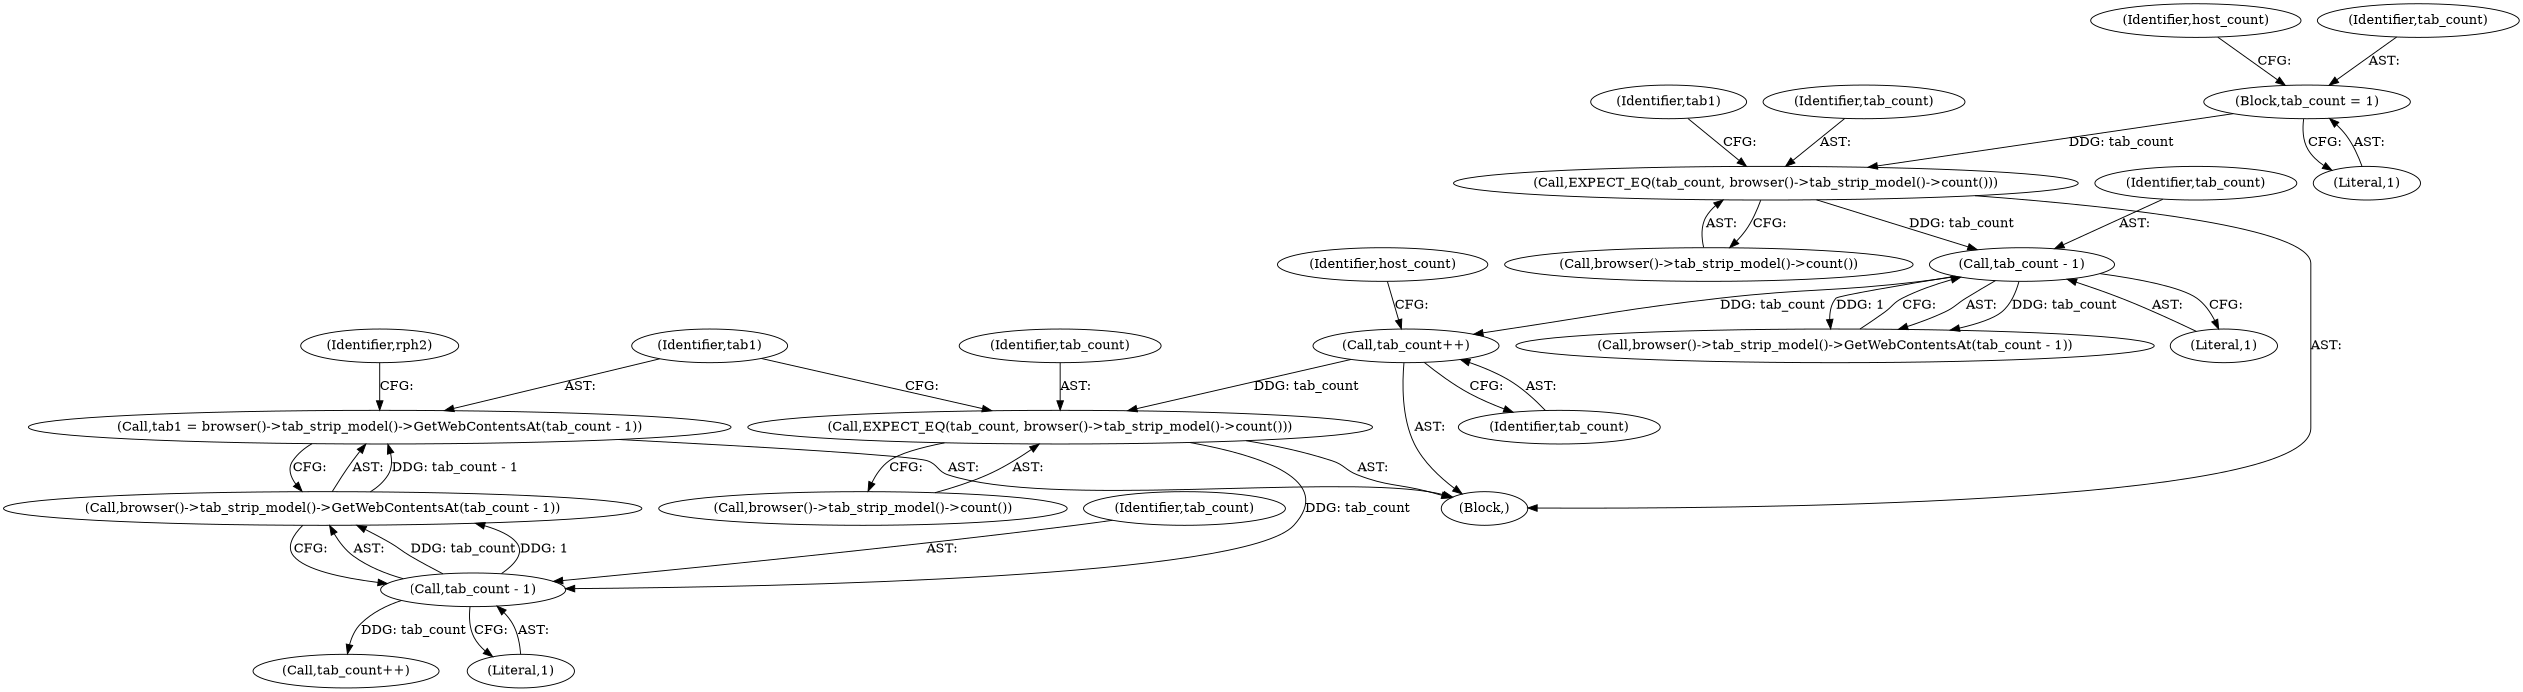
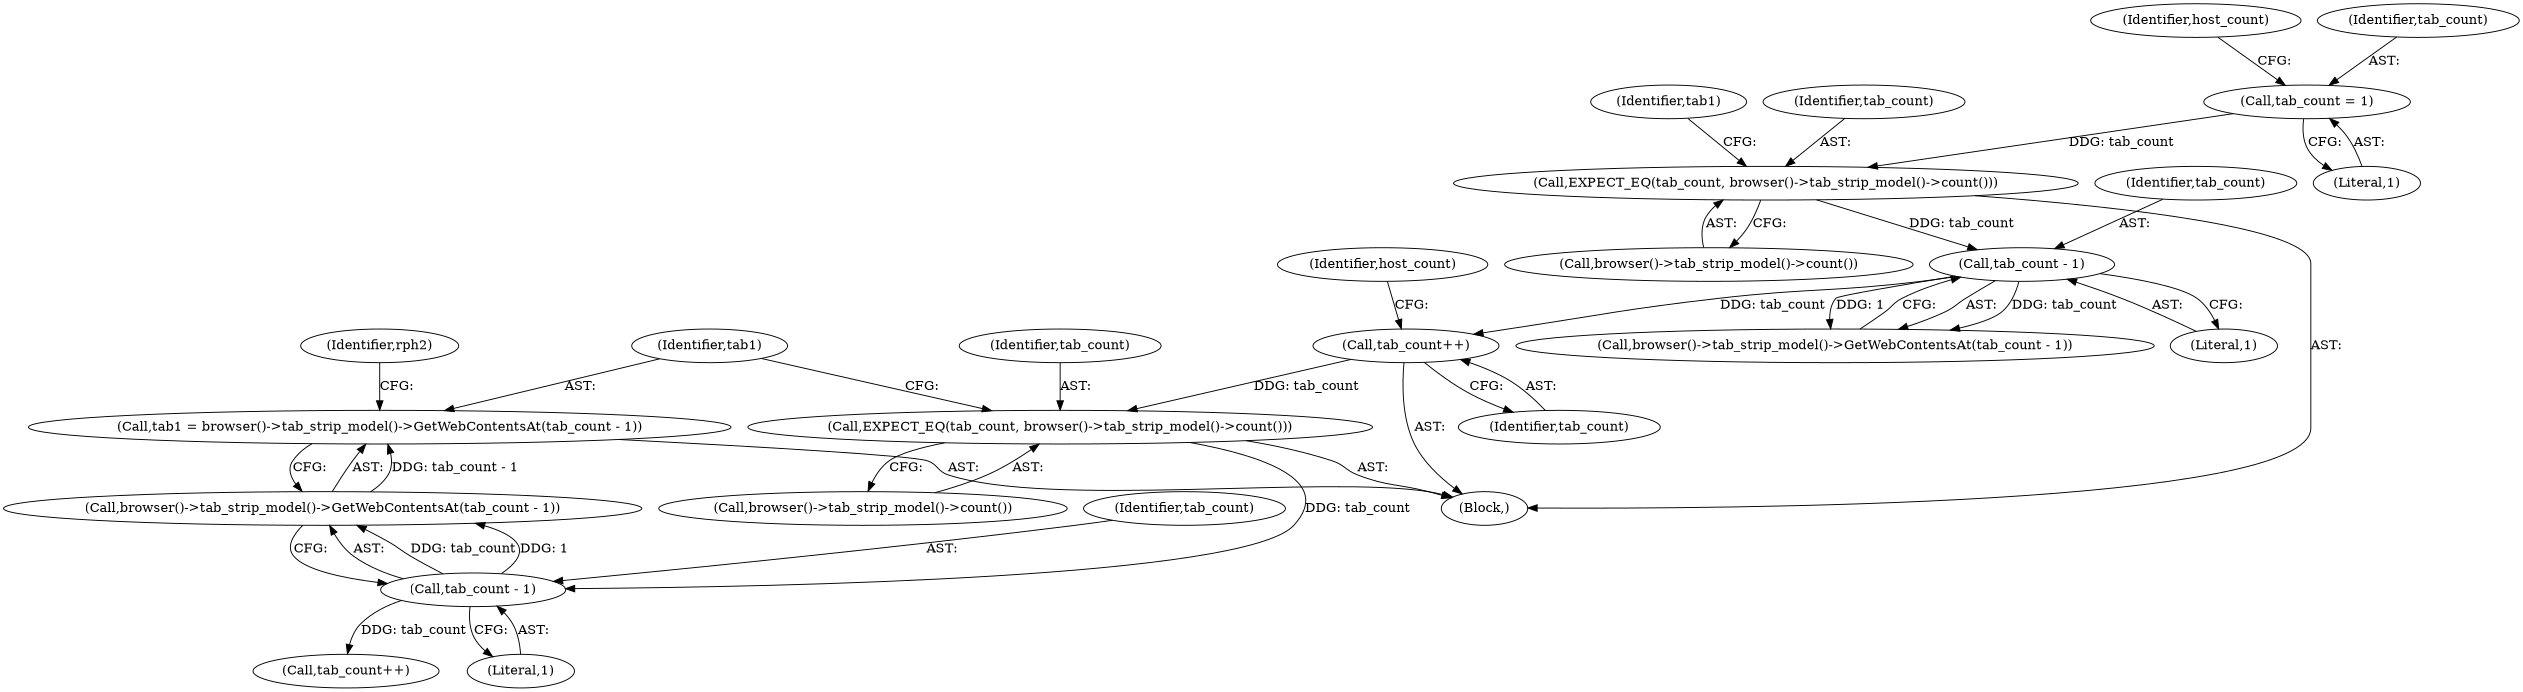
node "(Block,tab_count = 1)": label "(Block,tab_count = 1)" -> "(Call,tab_count = 1)"
